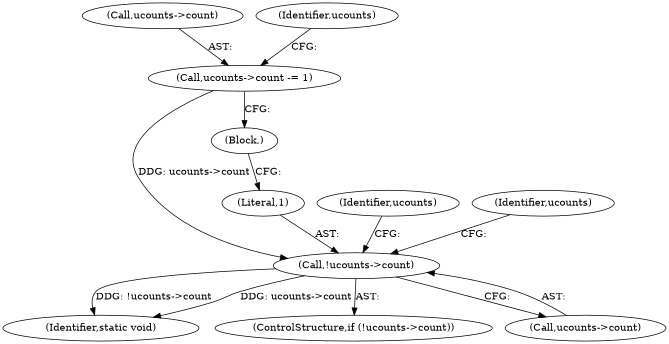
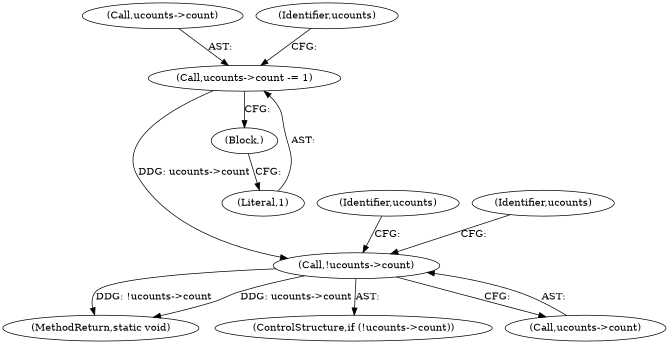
edge "(Literal,1)" -> "(Call,!ucounts->count)": now "(Literal,1)" -> "(Call,ucounts->count -= 1)"
node "(Identifier,static void)": label "(Identifier,static void)" -> "(MethodReturn,static void)"
